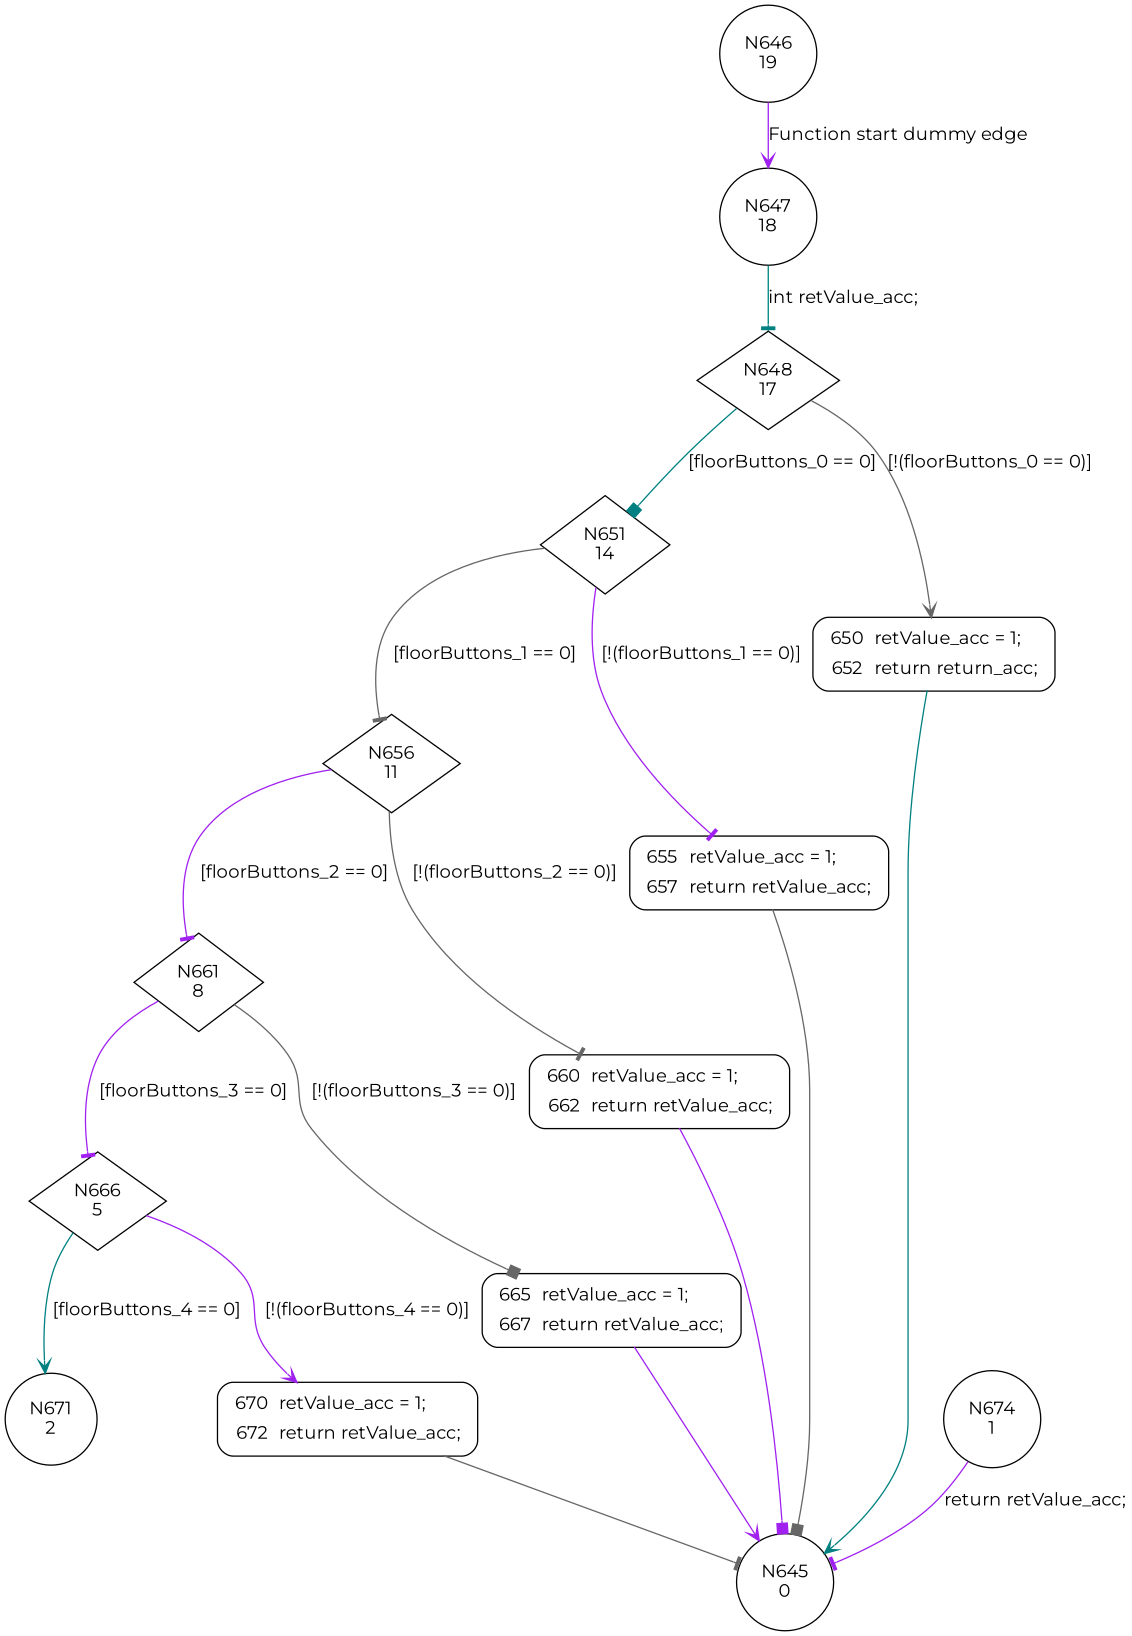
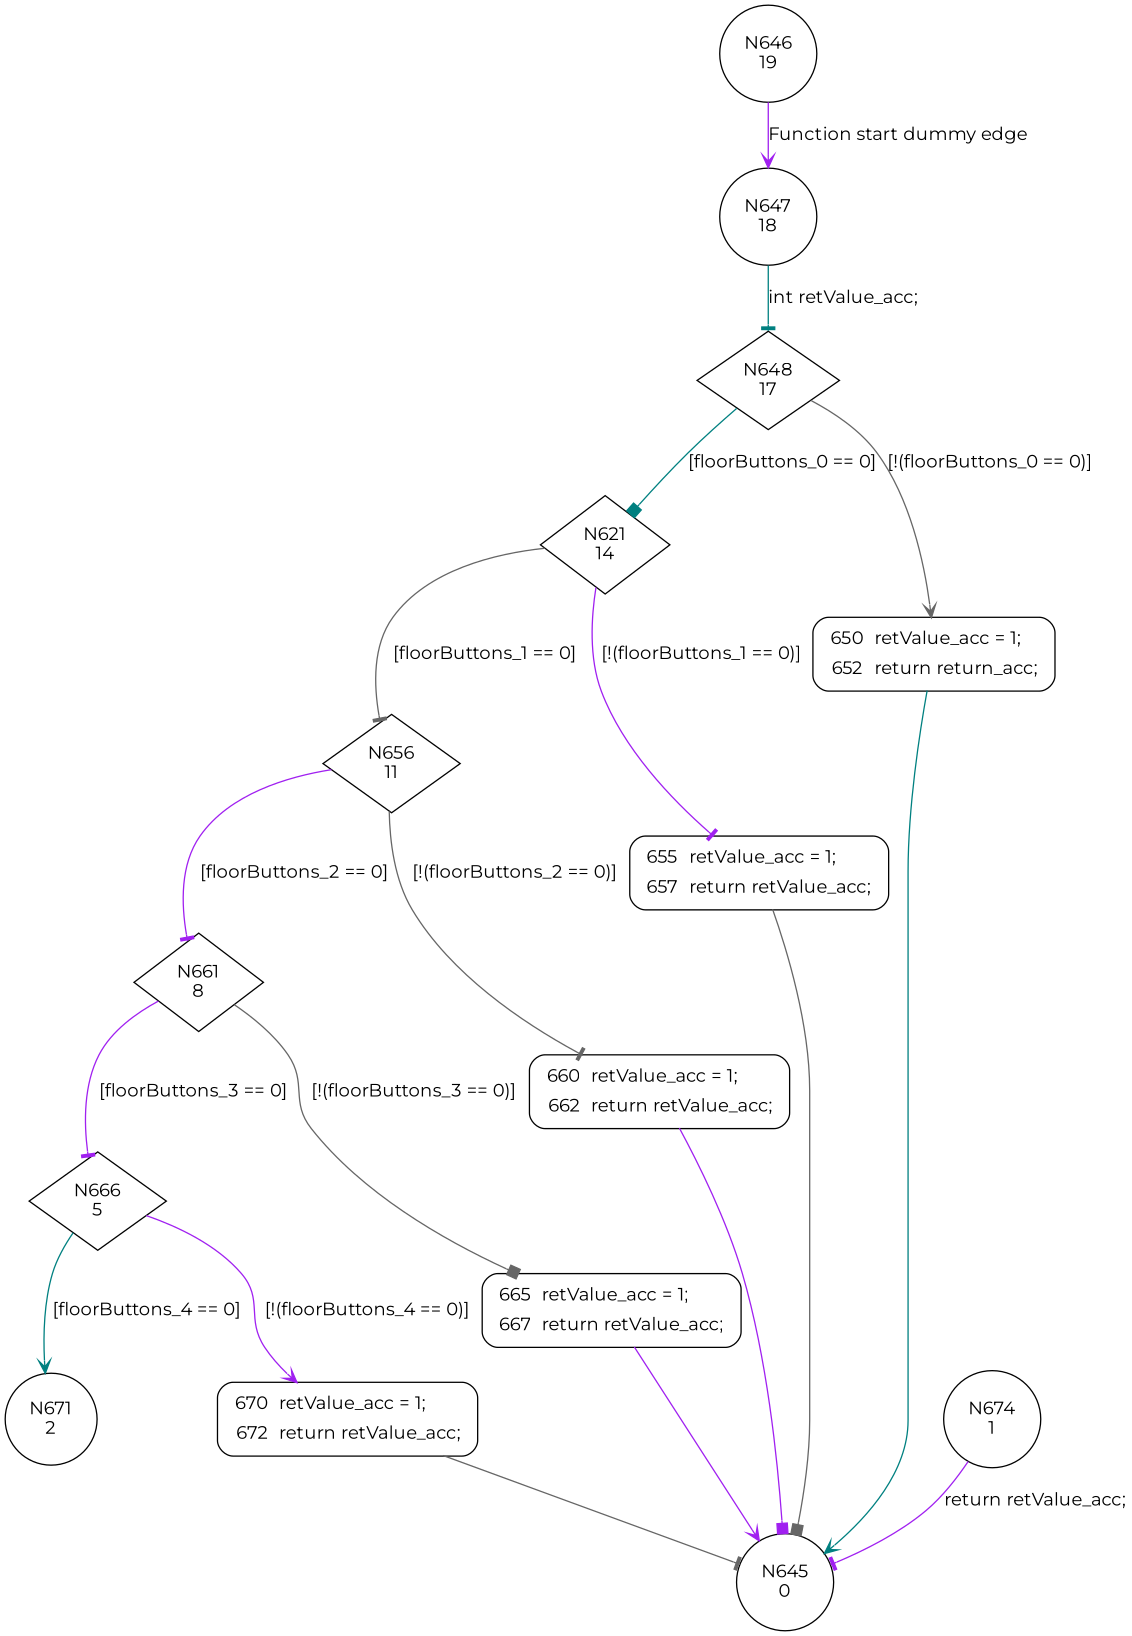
node "N651 14": label "N651 14" -> "N621 14"
